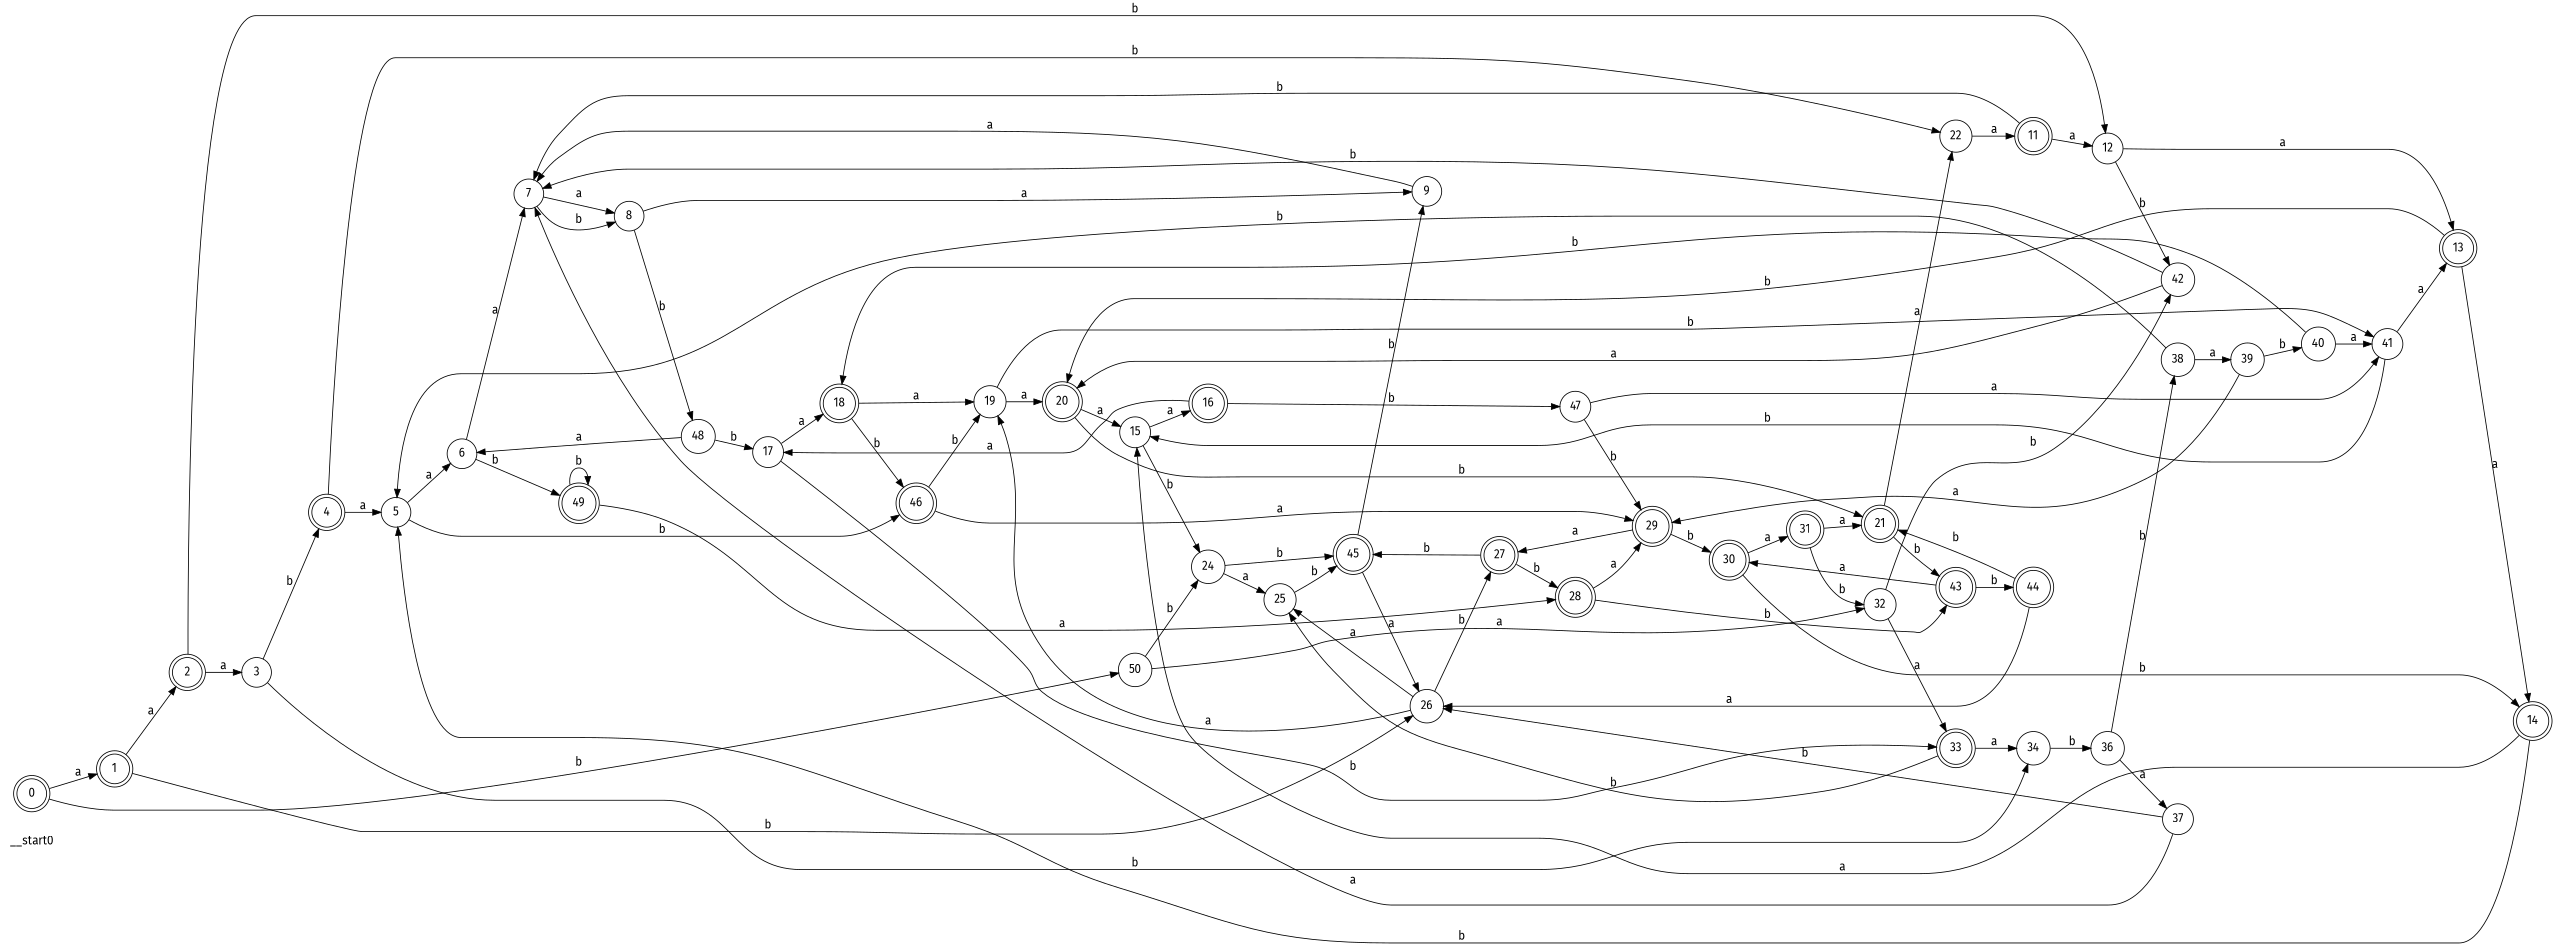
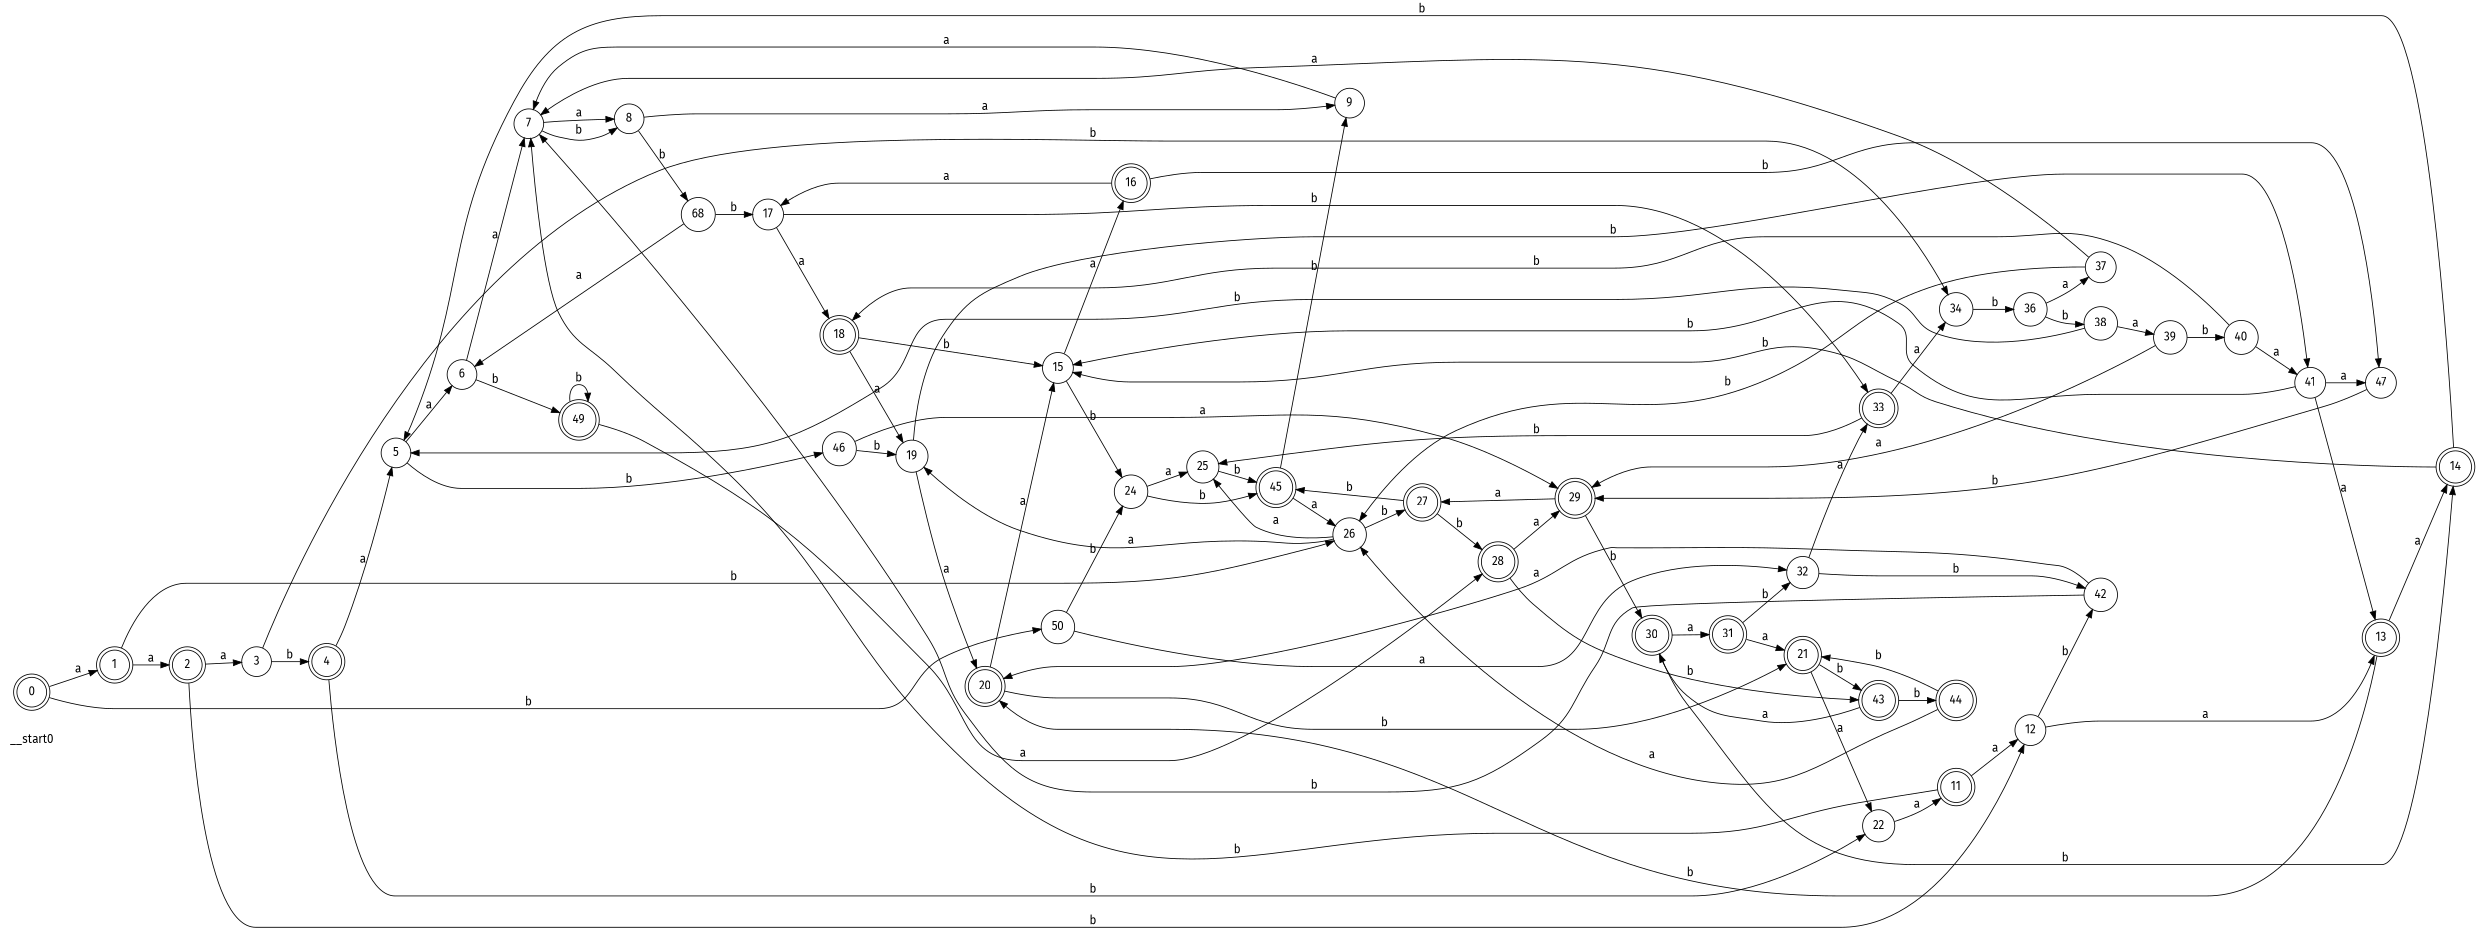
edge "47" -> "41": reversed
node "48": label "48" -> "68"
edge "18" -> "46": now "18" -> "15"
node "46": shape doublecircle -> circle
edge "14" -> "15": label "a" -> "b"
